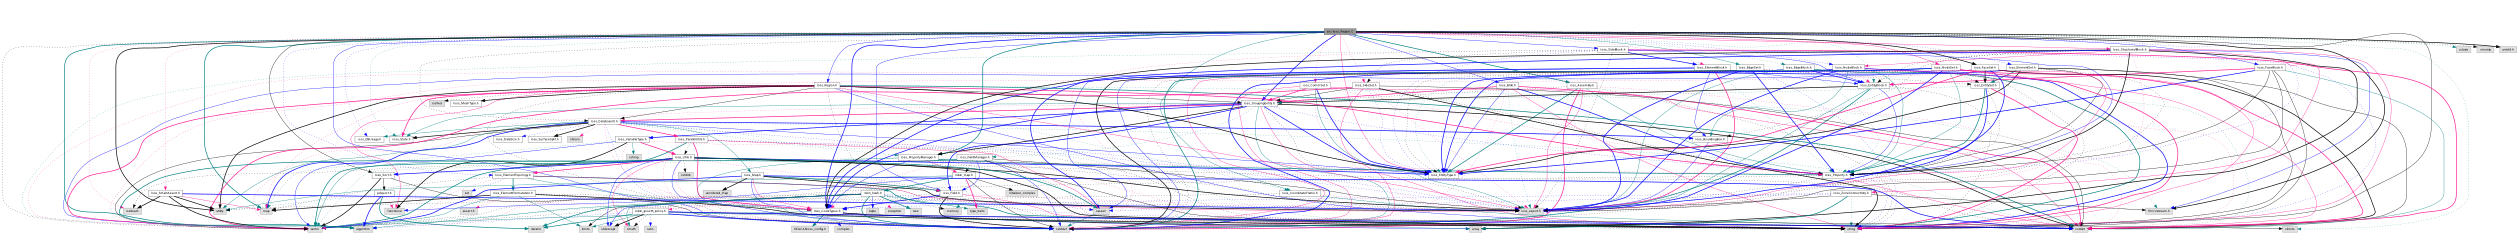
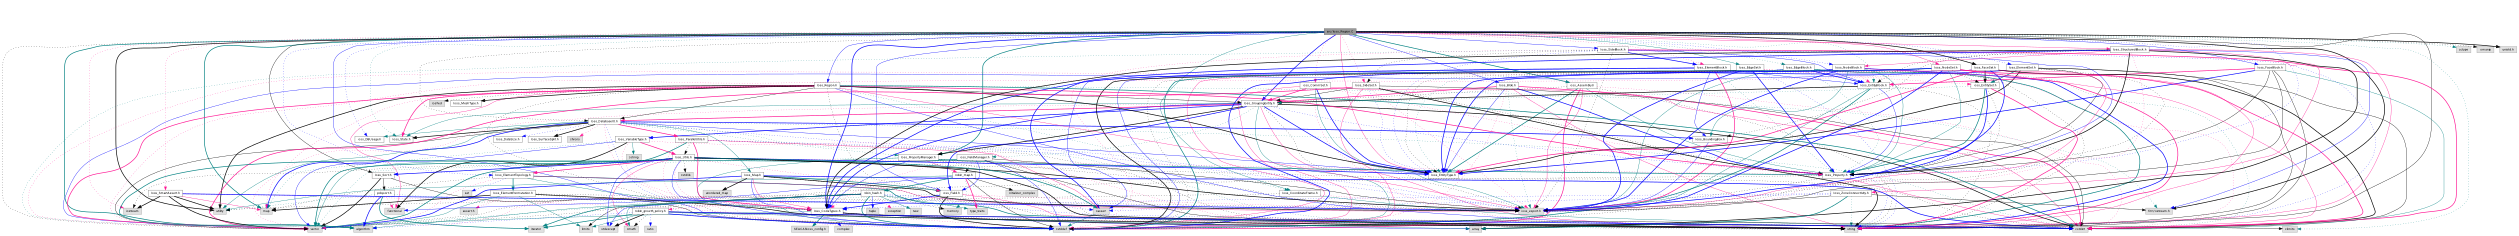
edge "Ioss_EdgeSet.h" -> "Ioss_EntitySet.h": color black -> deeppink
edge "robin_hash.h" -> "new": style bold -> solid
